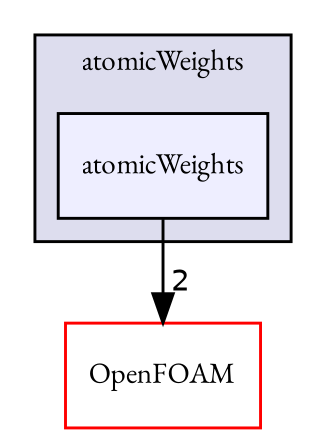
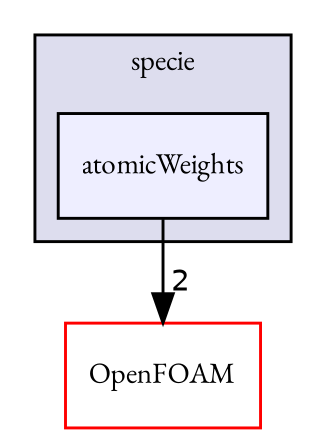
cluster "atomicWeights": label "atomicWeights" -> "specie"
